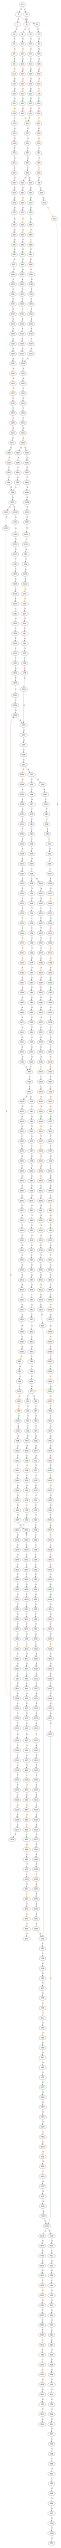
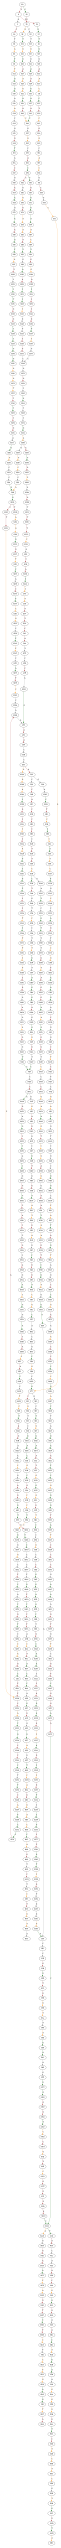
edge "S638" -> "S636": reversed
